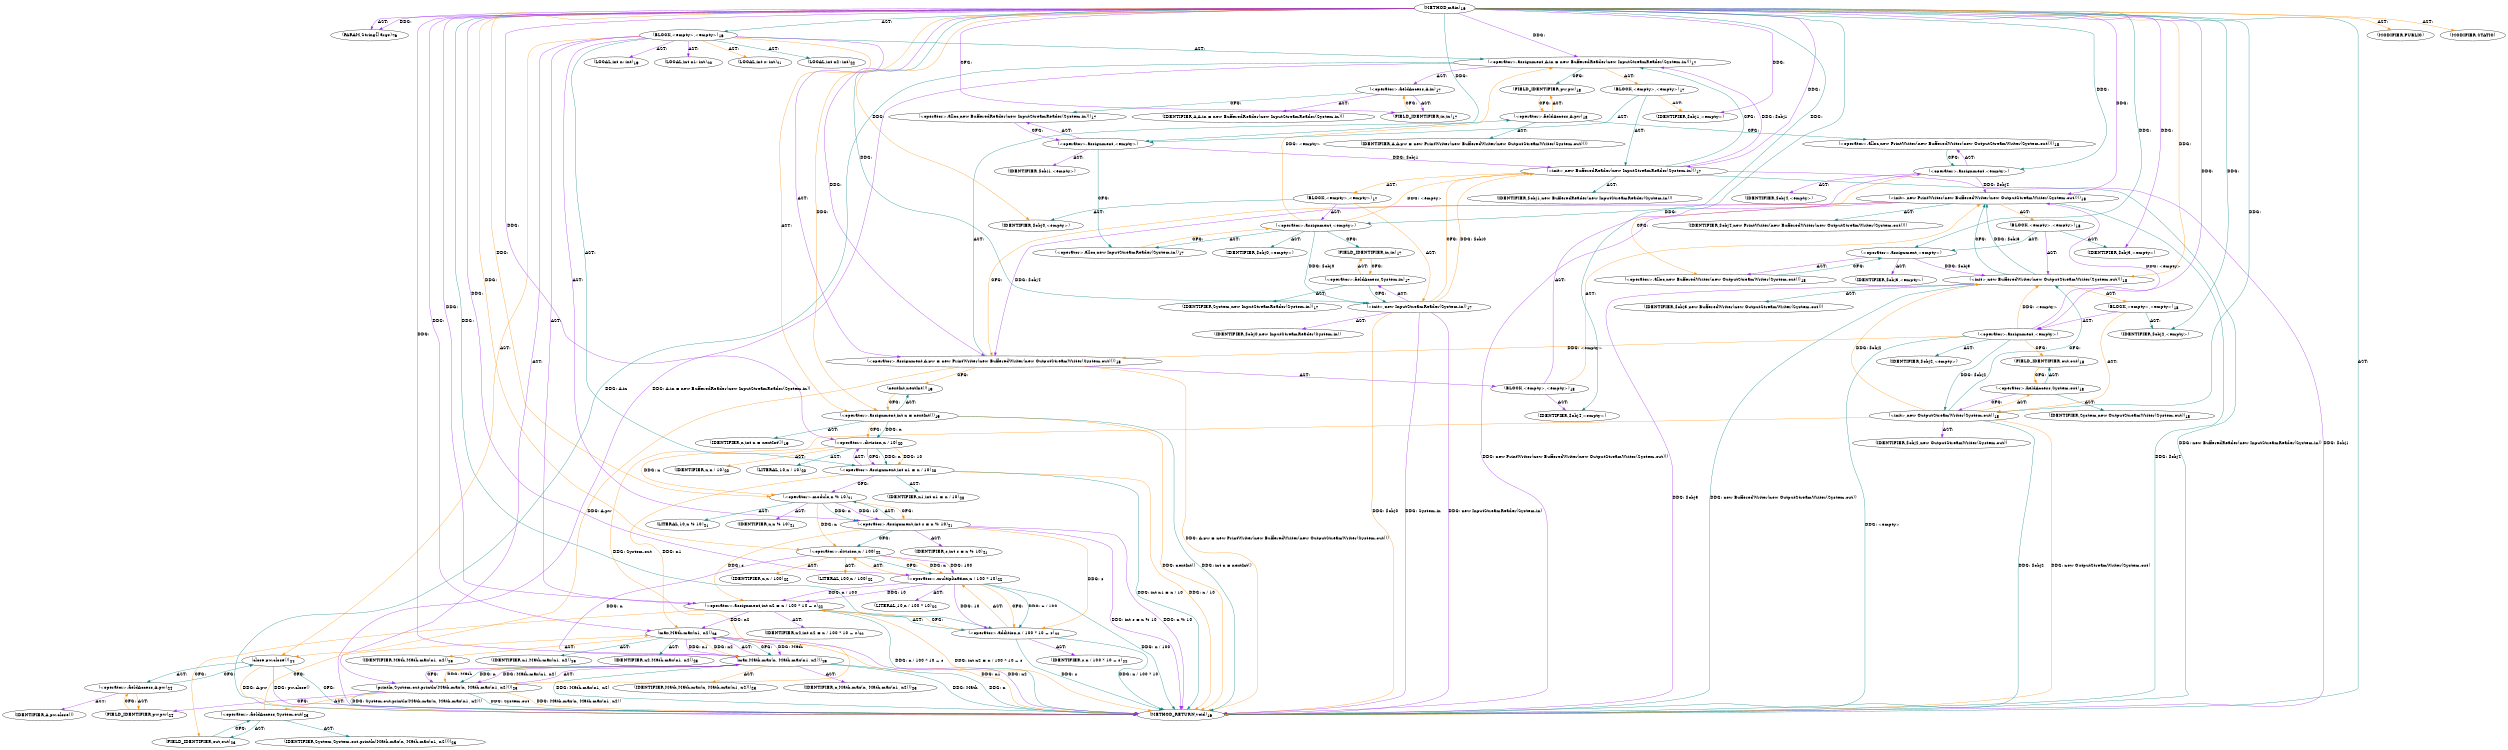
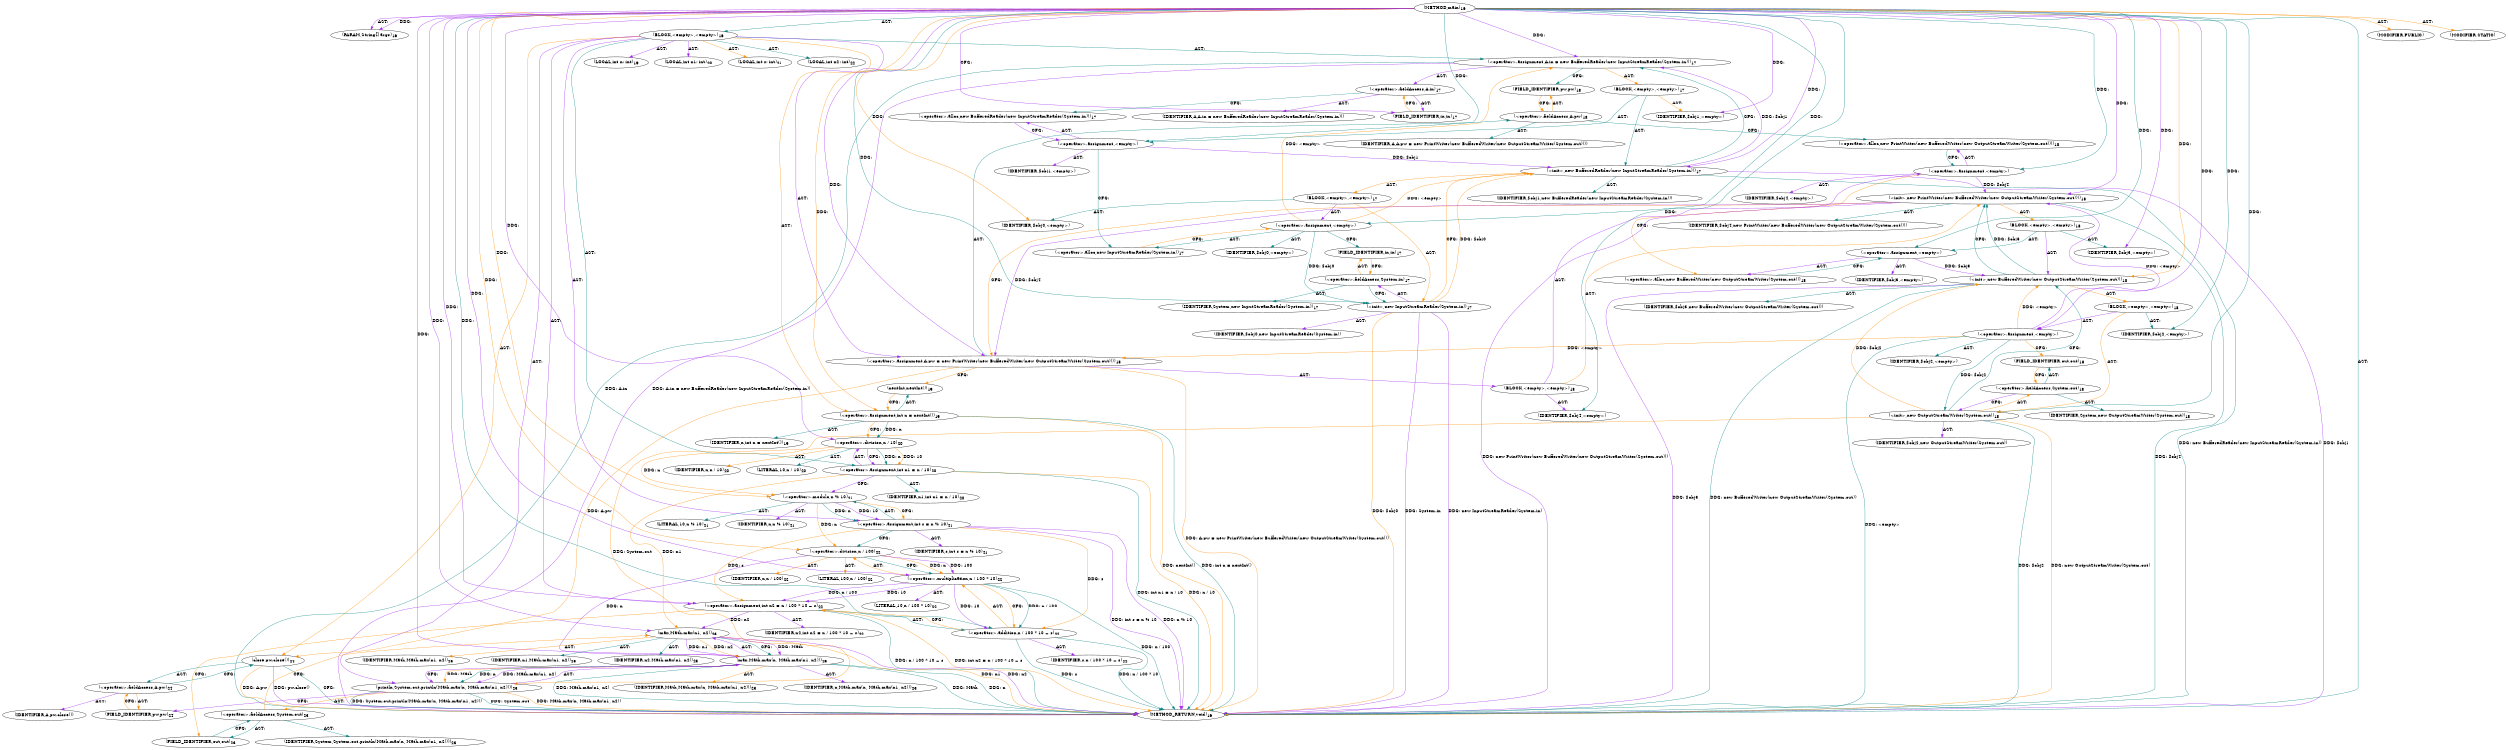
node "(PARAM,String[] args)": text "76" -> "16"
